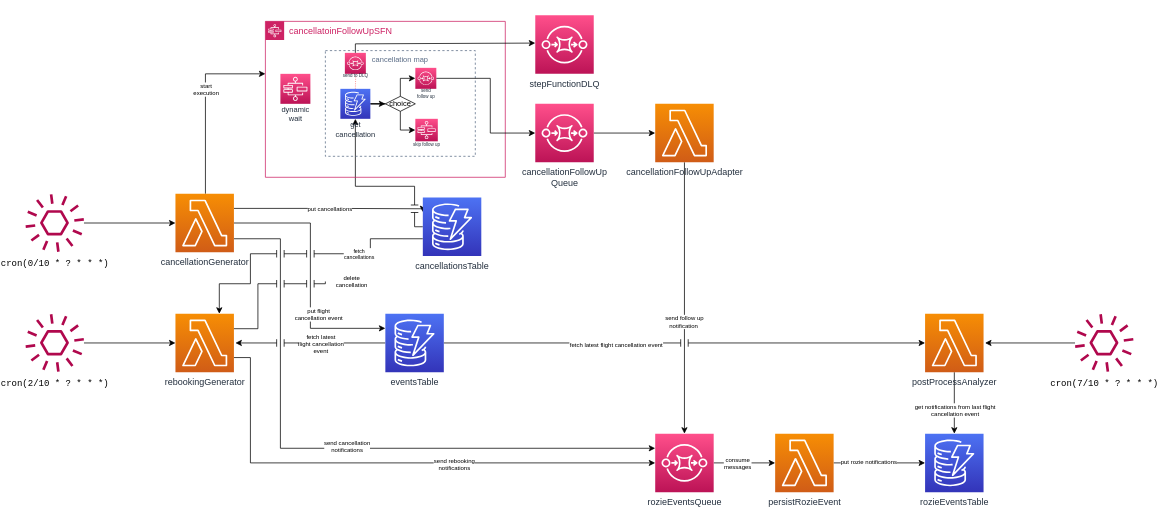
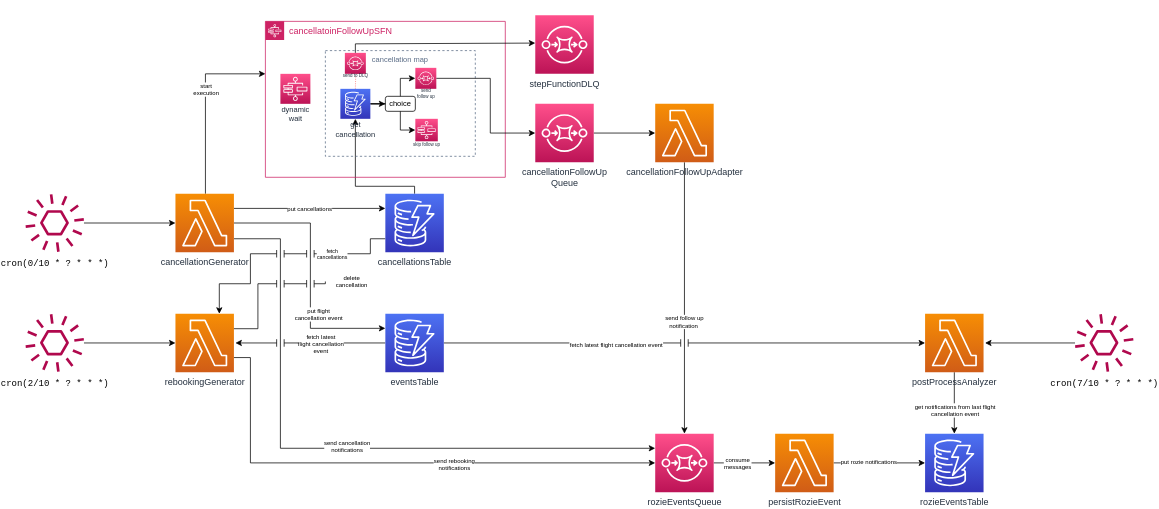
node "choice": shape diamond -> rounded rectangle
node "cancellationsTable": moved (452, 227) -> (414, 223)
